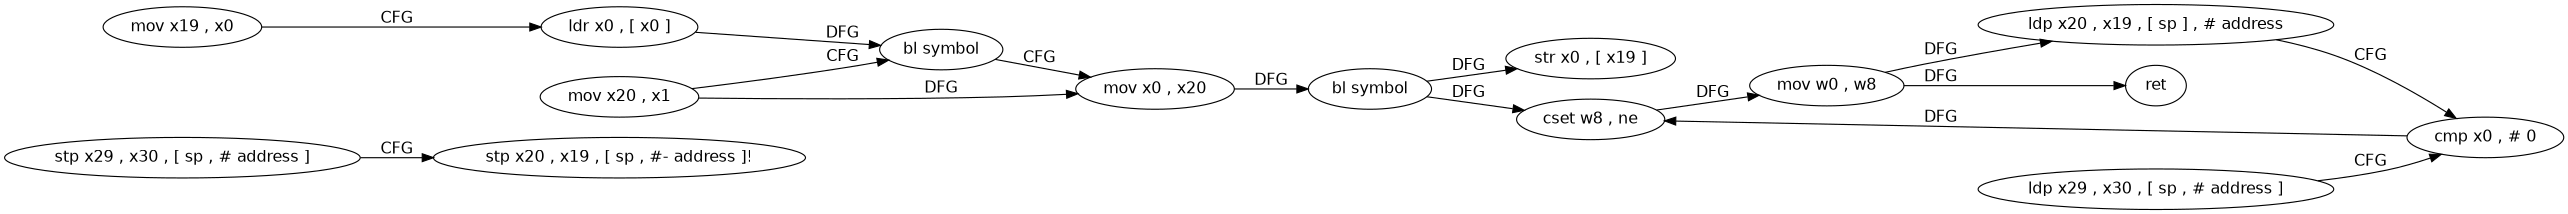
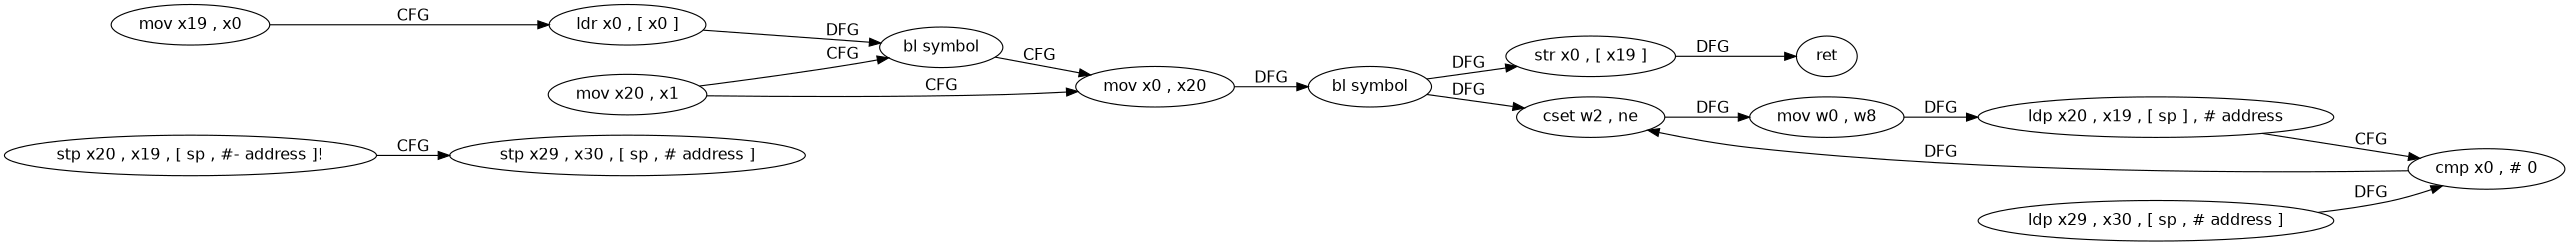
edge "mov w0 , w8" -> "ret": now "str x0 , [ x19 ]" -> "ret"
edge "mov x20 , x1" -> "mov x0 , x20": label "DFG" -> "CFG"
node "cset w8 , ne": label "cset w8 , ne" -> "cset w2 , ne"
edge "stp x29 , x30 , [ sp , # address ]" -> "stp x20 , x19 , [ sp , #- address ]!": reversed
edge "ldp x29 , x30 , [ sp , # address ]" -> "cmp x0 , # 0": label "CFG" -> "DFG"
